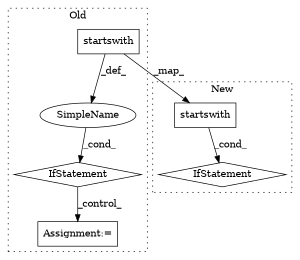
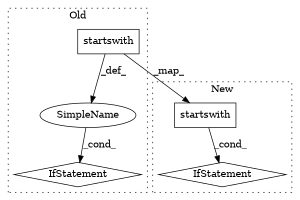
node "Assignment:=": removed
